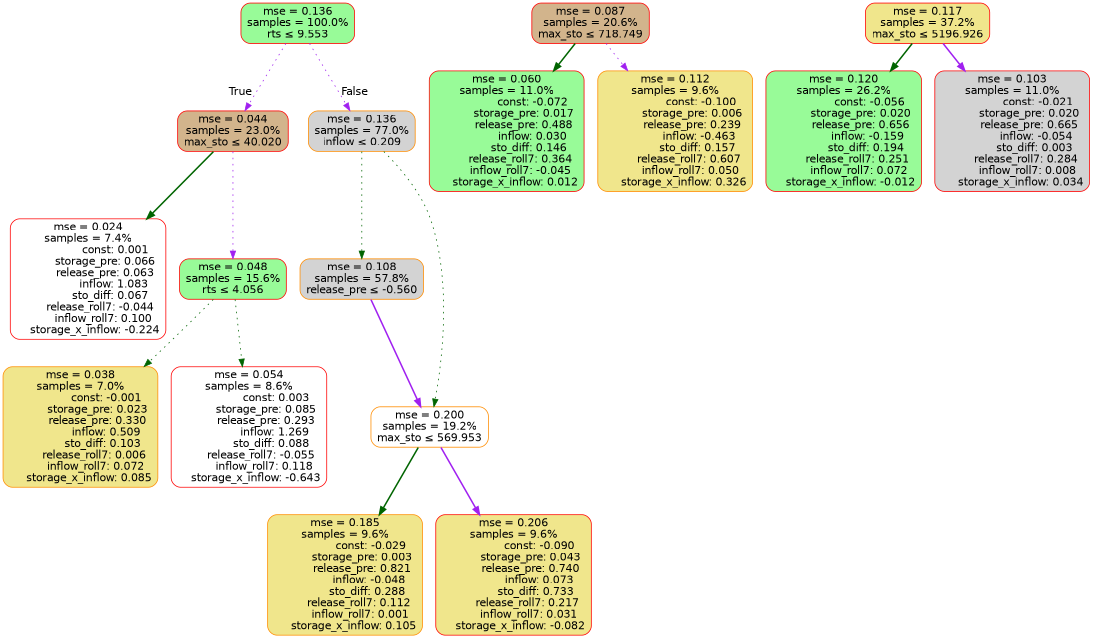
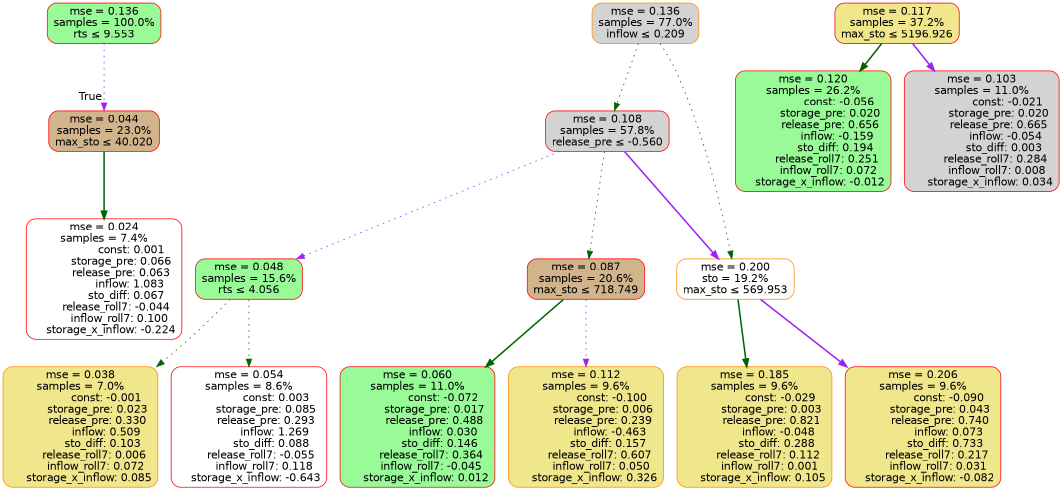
edge "mse = 0.136 samples = 100.0% rts ≤ 9.553" -> "mse = 0.136 samples = 77.0% inflow ≤ 0.209": removed
edge "mse = 0.044 samples = 23.0% max_sto ≤ 40.020" -> "mse = 0.048 samples = 15.6% rts ≤ 4.056": now "mse = 0.108 samples = 57.8% release_pre ≤ -0.560" -> "mse = 0.048 samples = 15.6% rts ≤ 4.056"
edge "mse = 0.108 samples = 57.8% release_pre ≤ -0.560" -> "mse = 0.087 samples = 20.6% max_sto ≤ 718.749": added
node "mse = 0.108 samples = 57.8% release_pre ≤ -0.560": color darkorange -> red
node "mse = 0.200 samples = 19.2% max_sto ≤ 569.953": label "mse = 0.200 samples = 19.2% max_sto ≤ 569.953" -> "mse = 0.200 sto = 19.2% max_sto ≤ 569.953"
